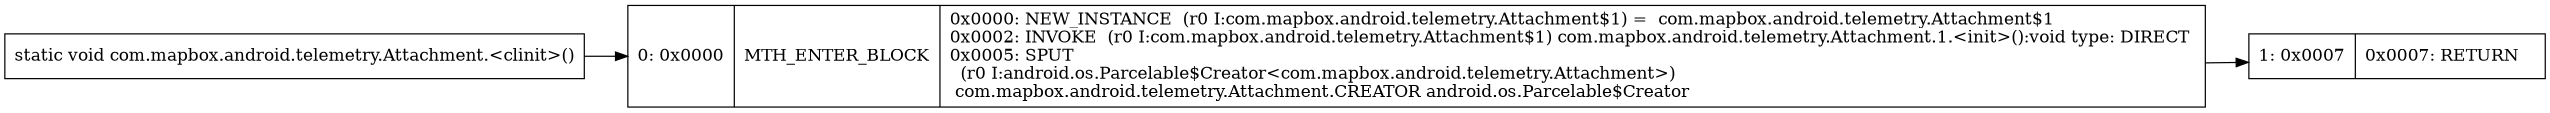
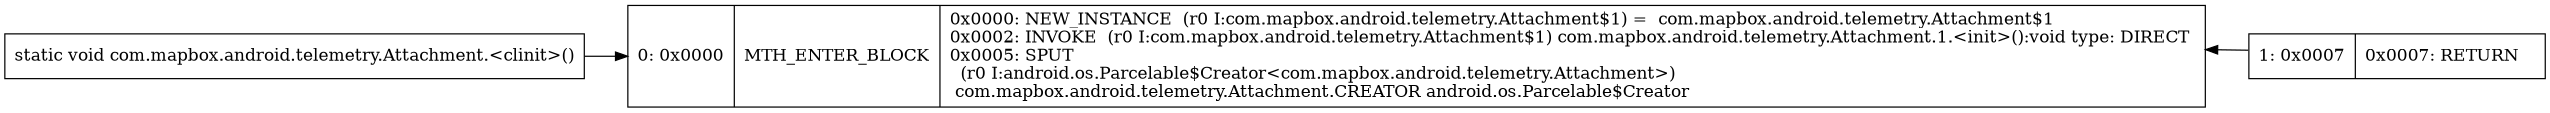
edge "0: 0x0000" -> "1: 0x0007": reversed
